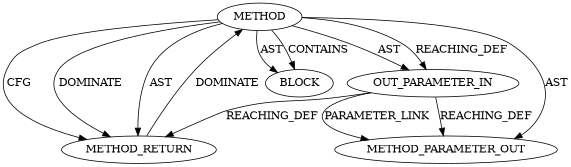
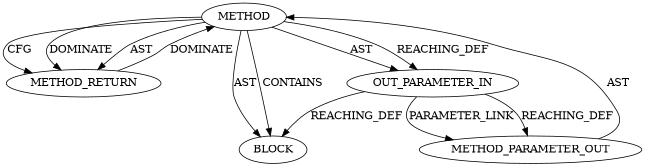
edge "METHOD" -> "METHOD_PARAMETER_OUT": reversed
edge "OUT_PARAMETER_IN" -> "METHOD_RETURN": now "OUT_PARAMETER_IN" -> "BLOCK"
